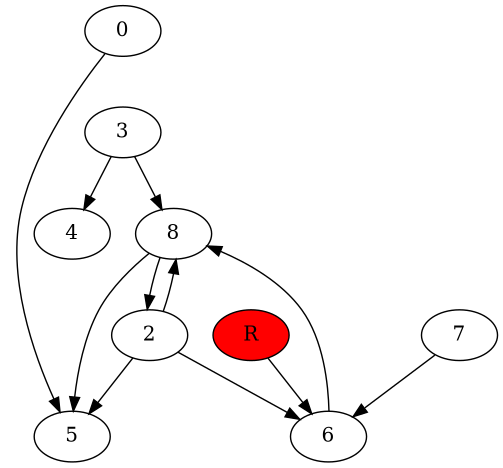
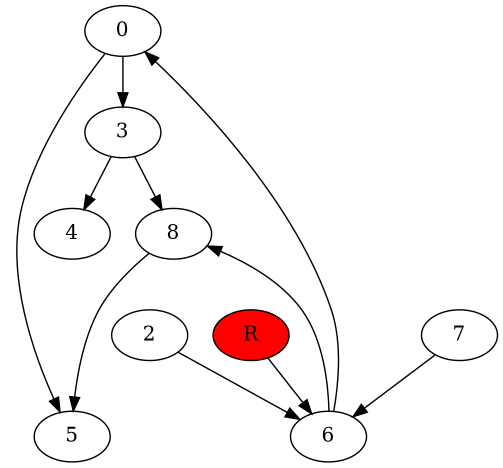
edge "0" -> "3": added
edge "6" -> "0": added
edge "8" -> "2": removed
edge "2" -> "8": removed
edge "2" -> "5": removed
